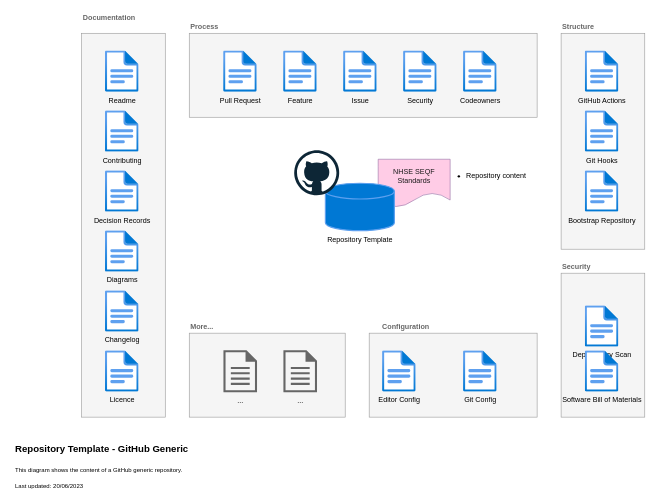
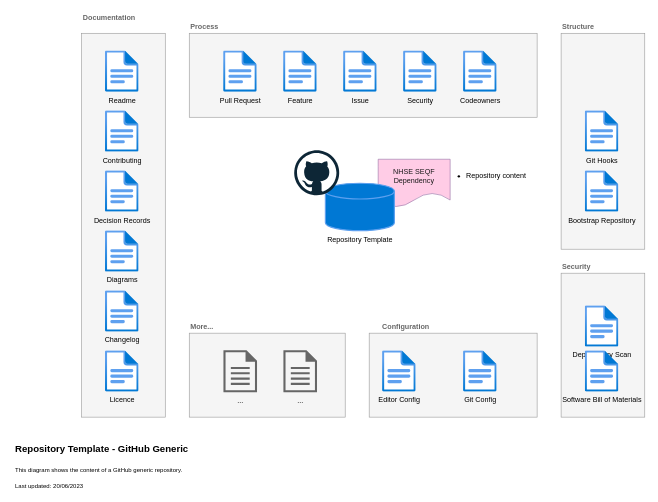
node "GitHub Actions": removed
node "NHSE SEQF Standards": label "NHSE SEQF Standards" -> "NHSE SEQF Dependency"
